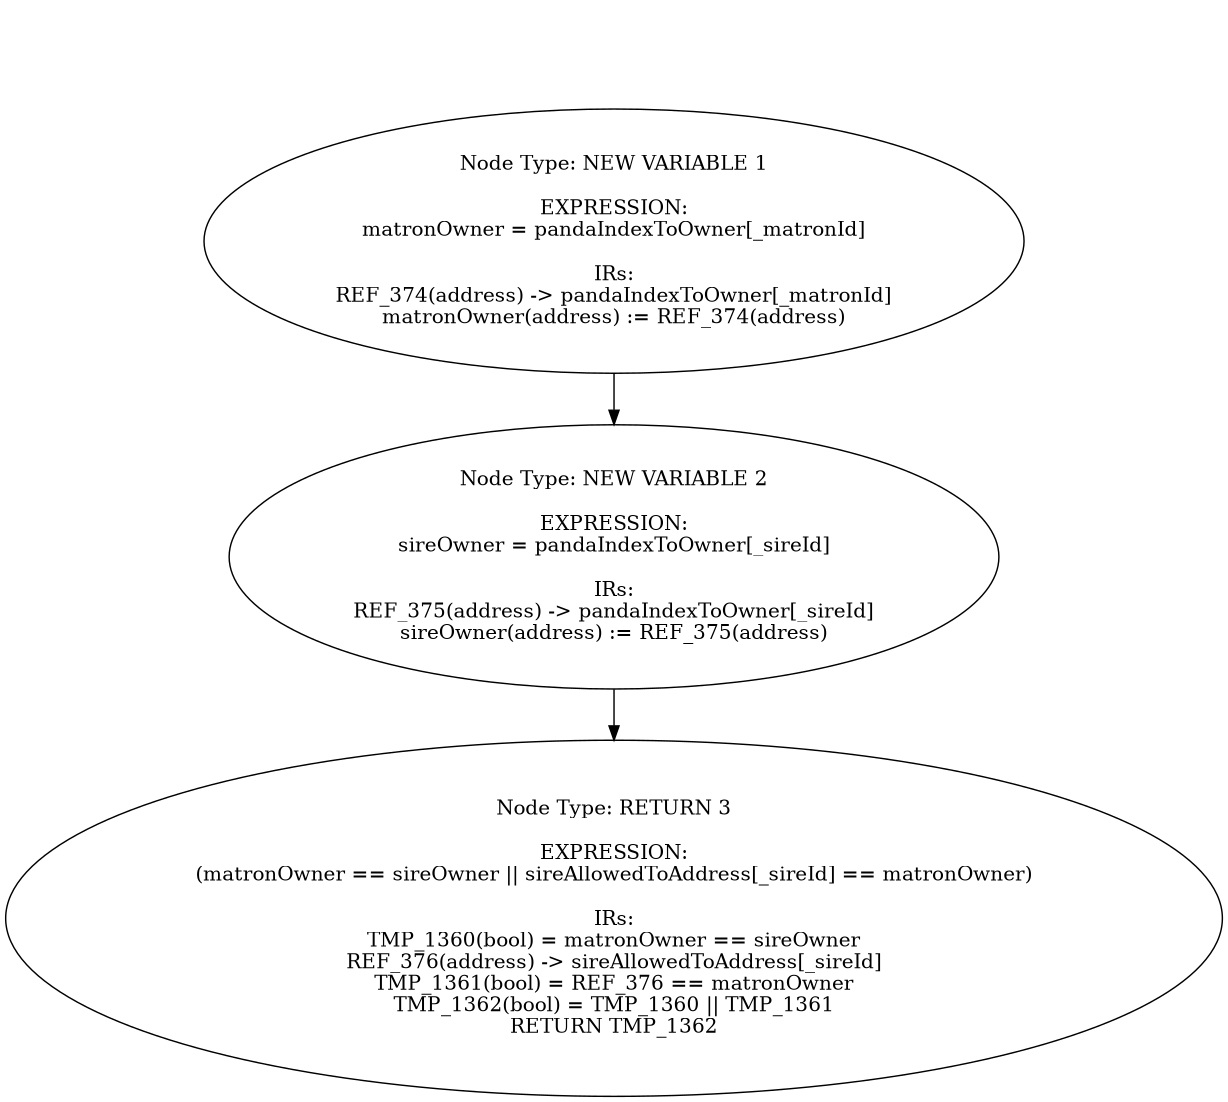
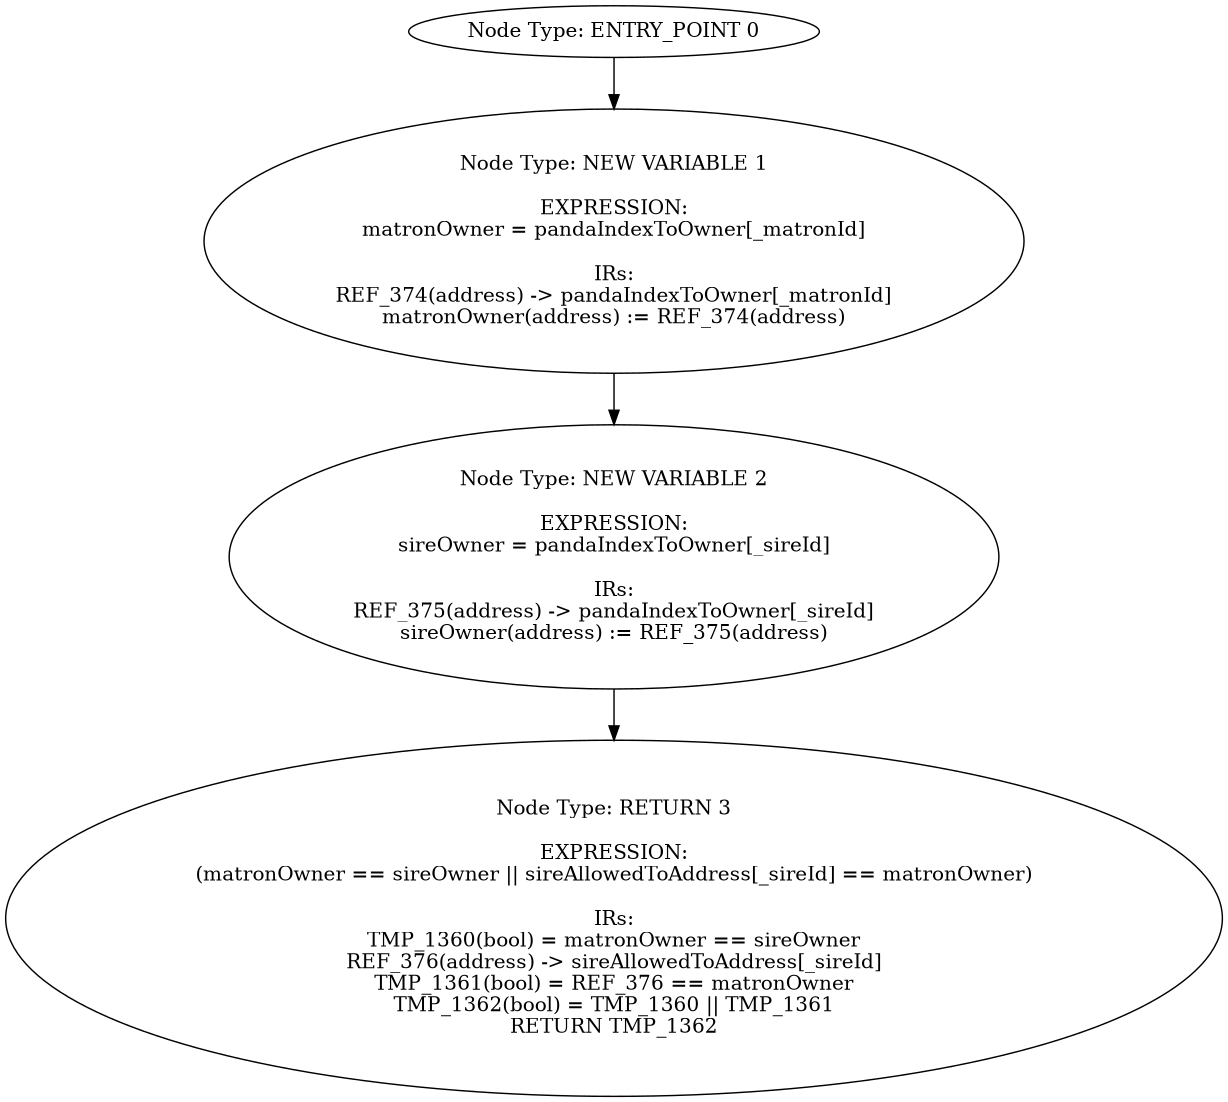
node "Node Type: ENTRY_POINT 0": added
